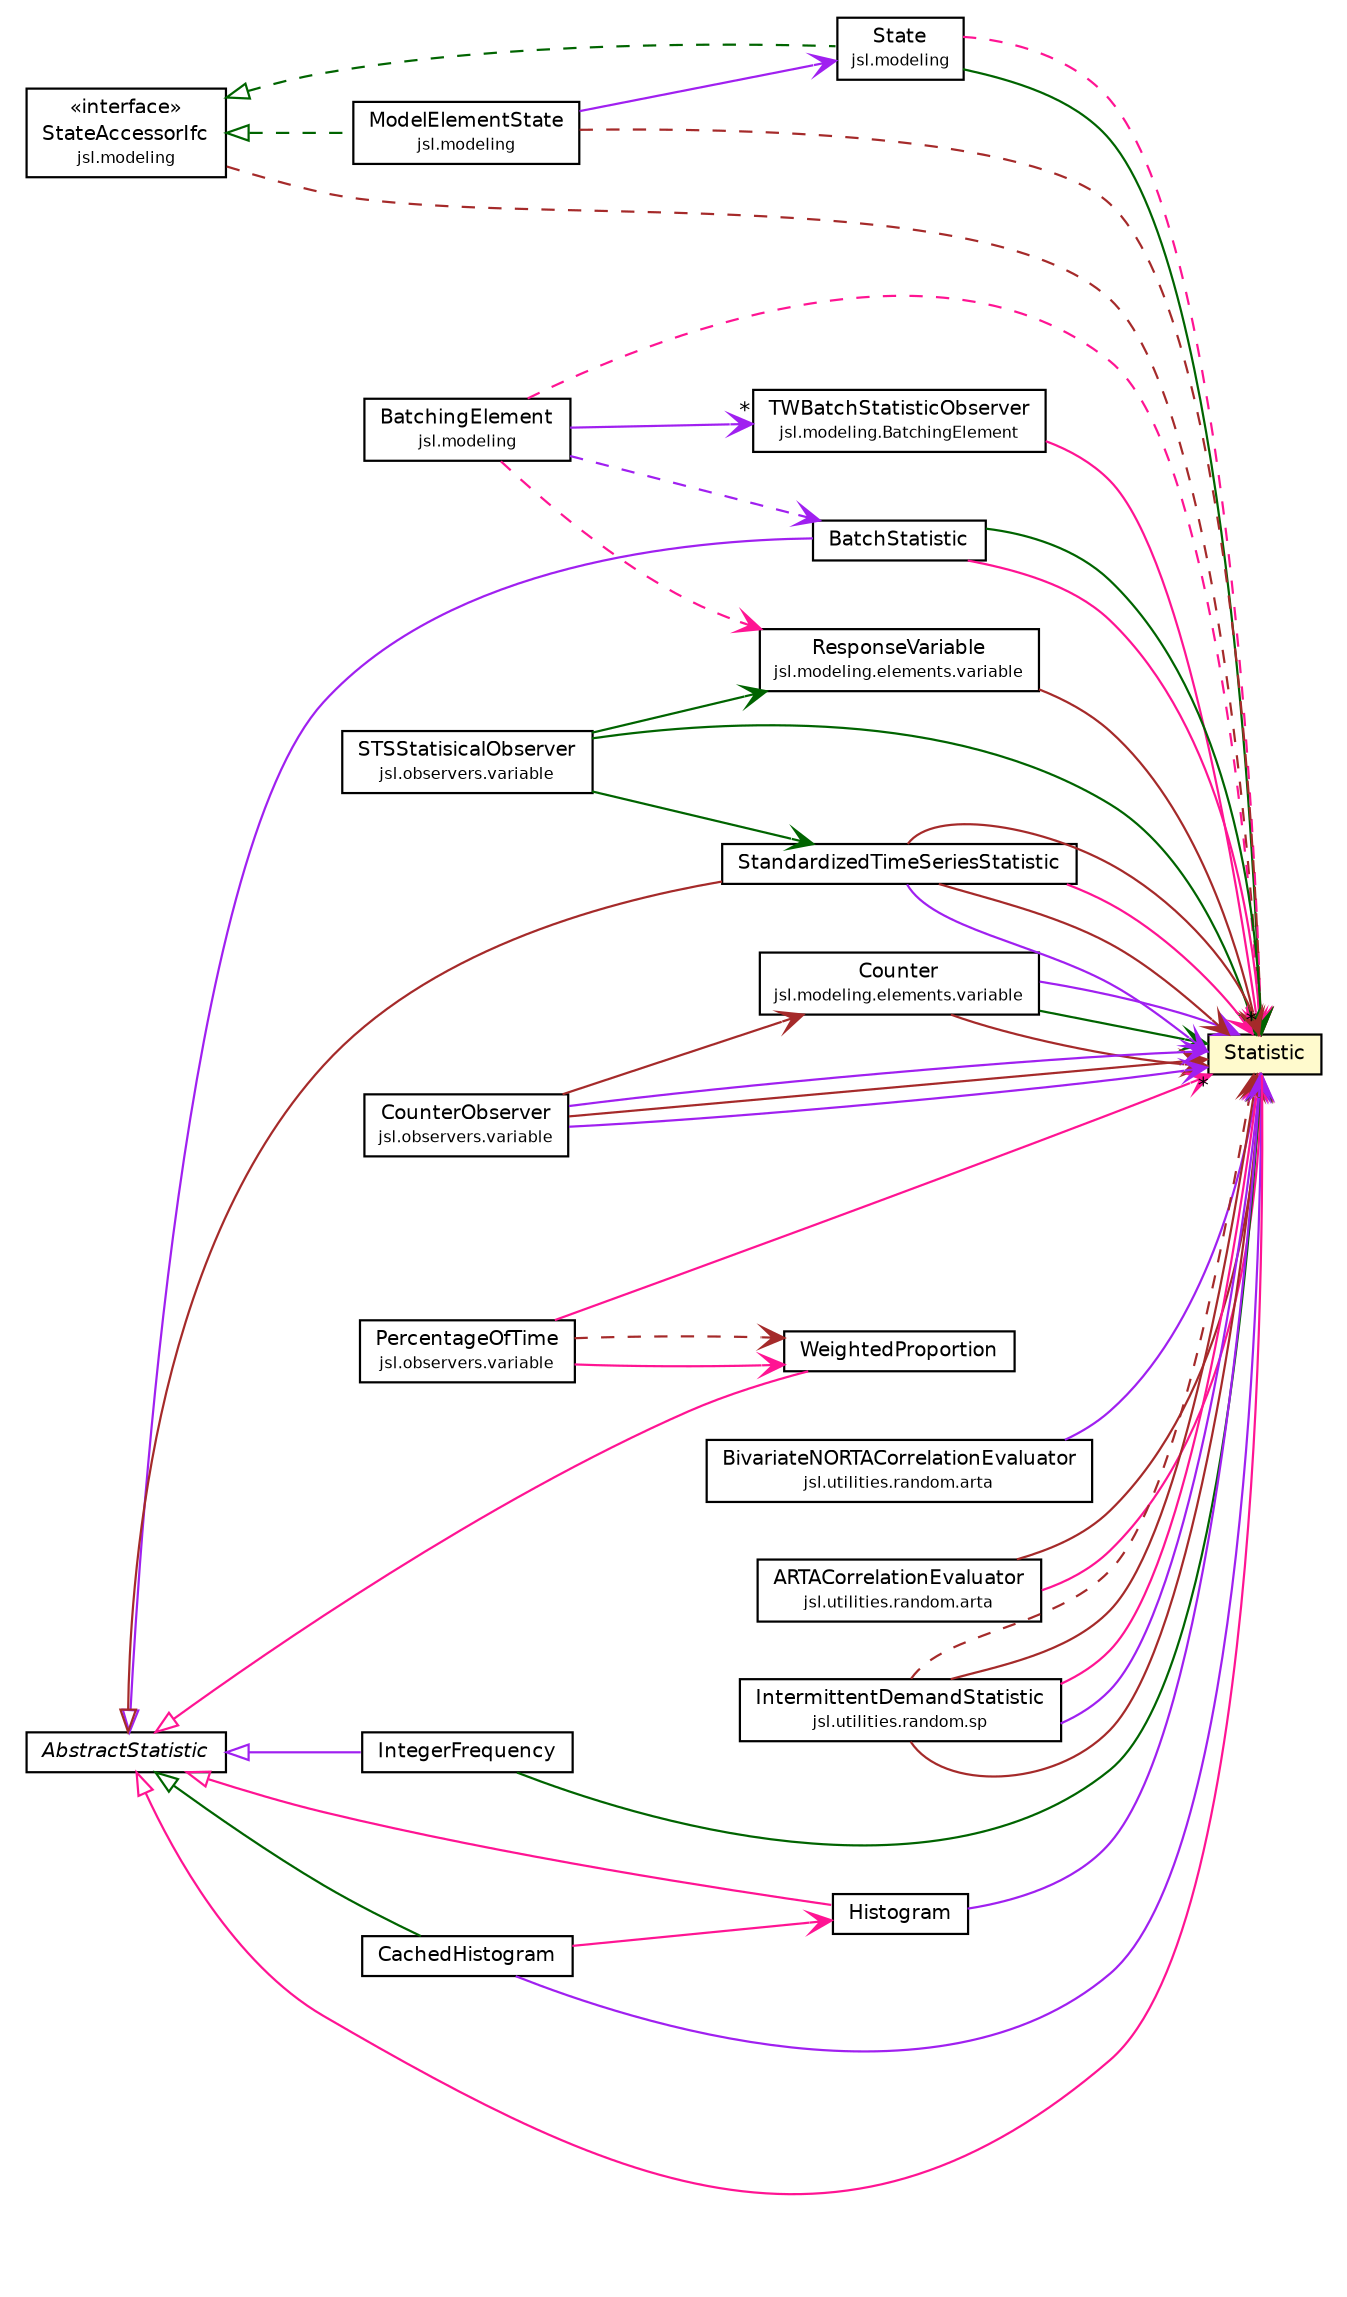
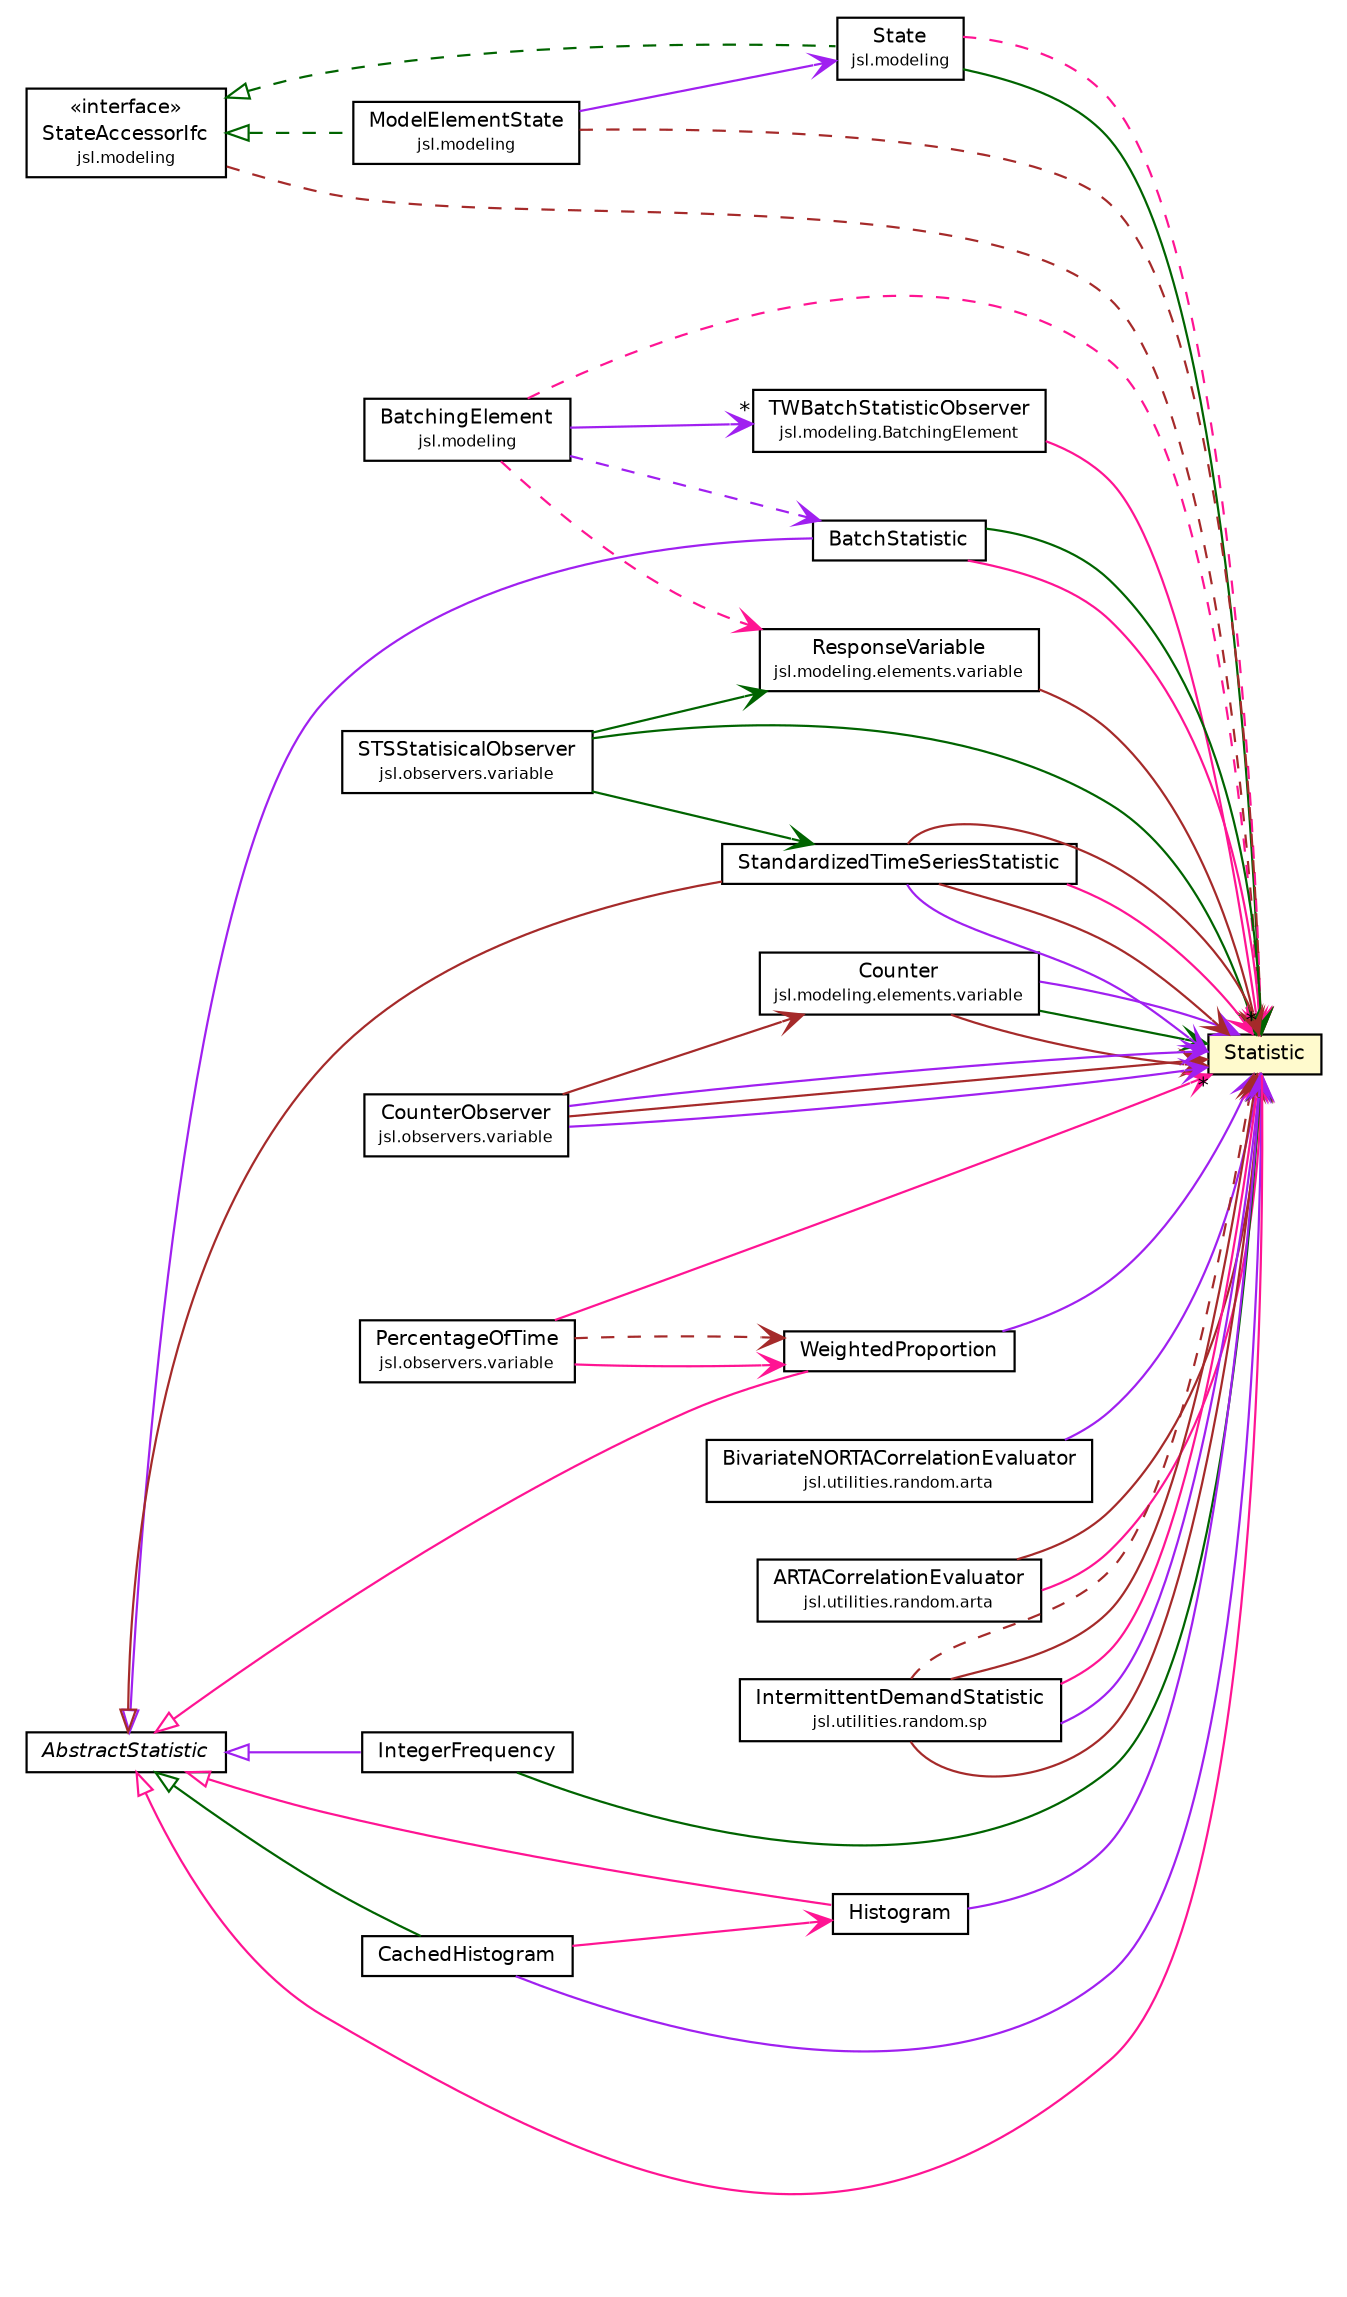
edge "WeightedProportion" -> "Statistic": added
